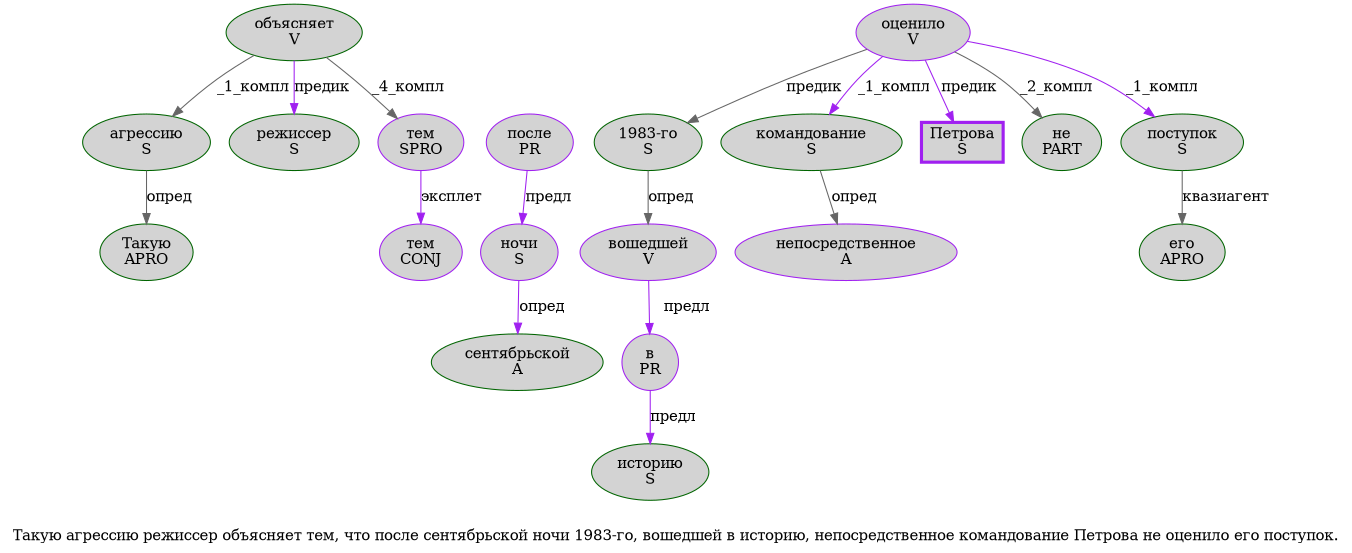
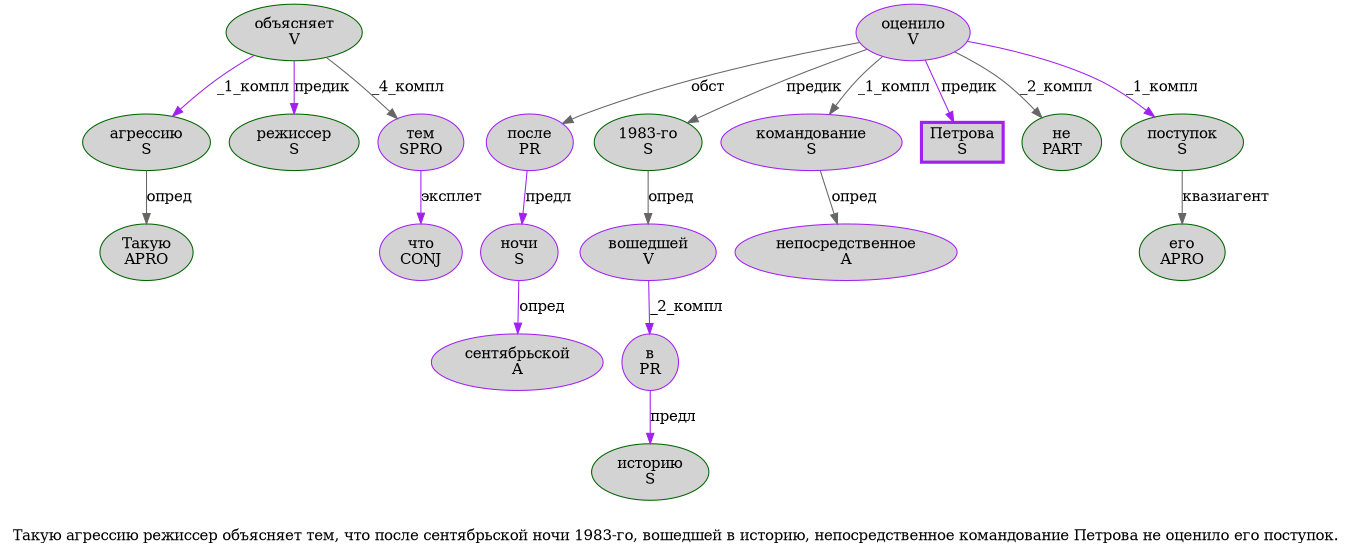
edge "оценило V" -> "после PR": added, label "обст"
edge "оценило V" -> "командование S": color purple -> gray40
edge "объясняет V" -> "агрессию S": color gray40 -> purple
node "командование S": color darkgreen -> purple
node "тем CONJ": label "тем CONJ" -> "что CONJ"
edge "вошедшей V" -> "в PR": label "предл" -> "_2_компл"
node "сентябрьской A": color darkgreen -> purple
